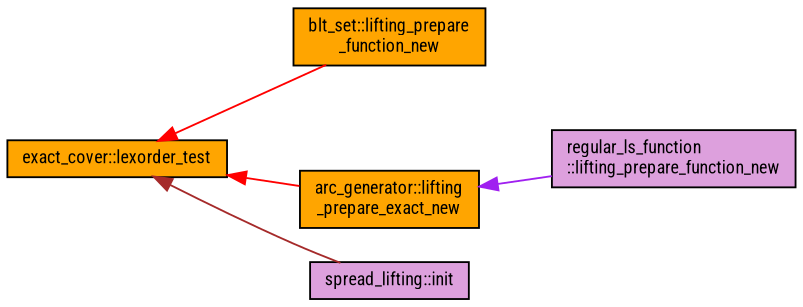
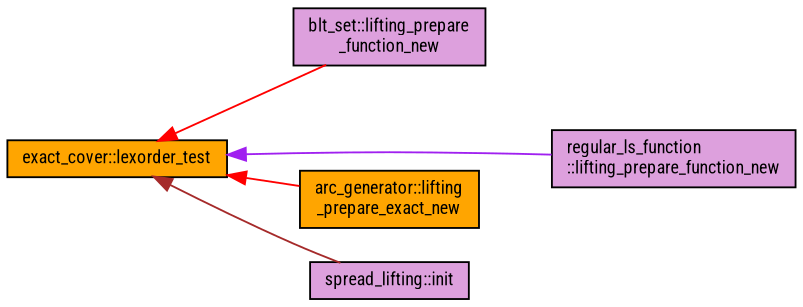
node "blt_set::lifting_prepare _function_new": fillcolor orange -> plum
edge "regular_ls_function ::lifting_prepare_function_new" -> "arc_generator::lifting _prepare_exact_new": now "regular_ls_function ::lifting_prepare_function_new" -> "exact_cover::lexorder_test"
